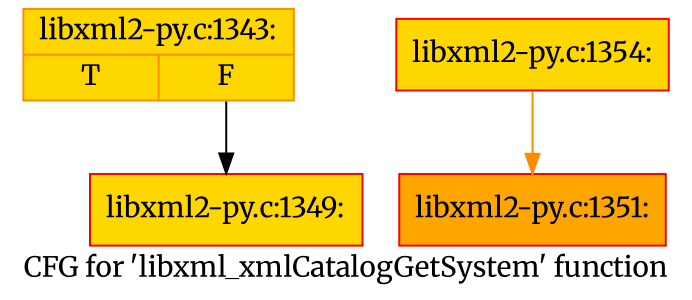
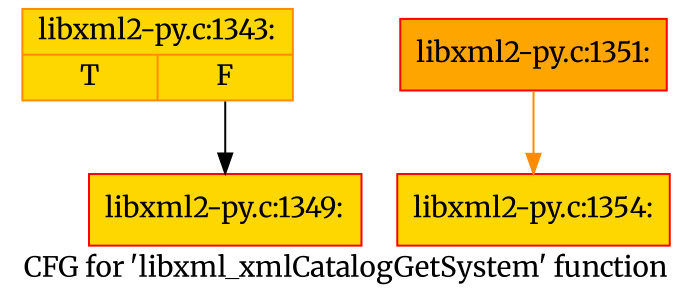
edge "libxml2-py.c:1354:" -> "libxml2-py.c:1351:": reversed
